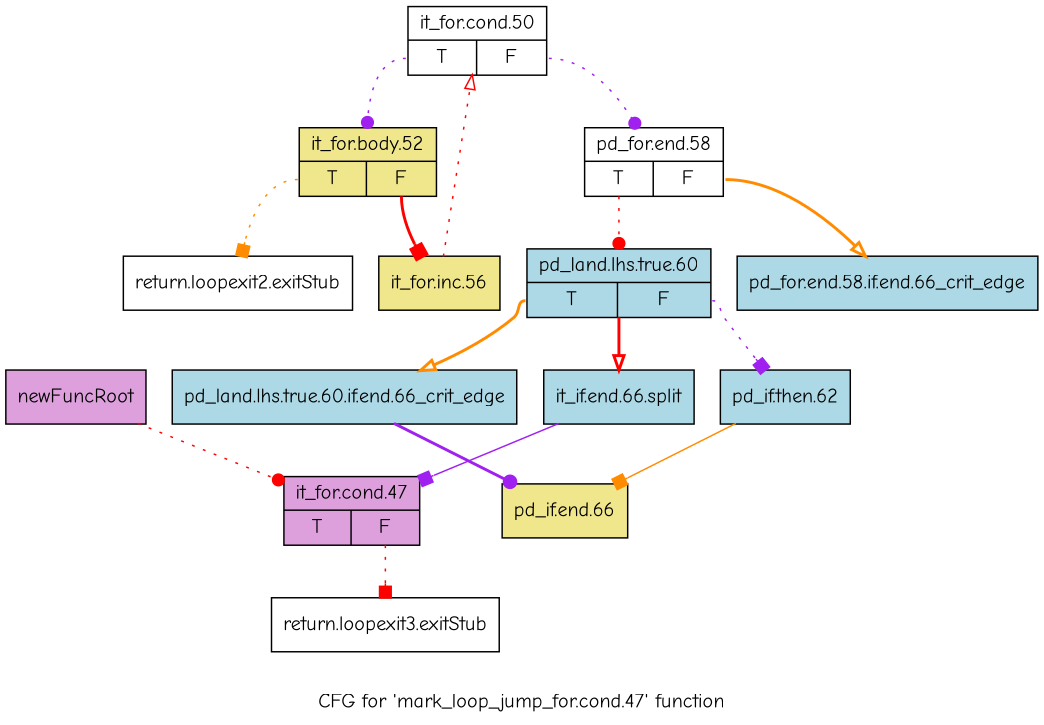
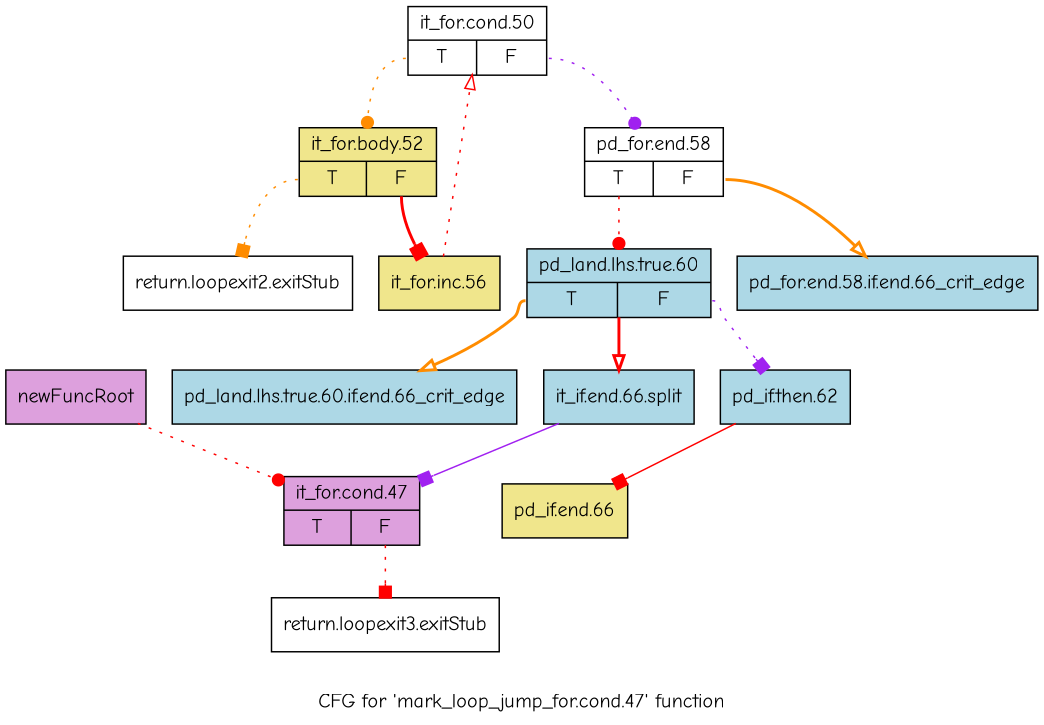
edge "it_for.cond.50" -> "it_for.body.52": color purple -> darkorange
edge "pd_land.lhs.true.60.if.end.66_crit_edge" -> "pd_if.end.66": removed
edge "pd_if.then.62" -> "pd_if.end.66": color darkorange -> red
